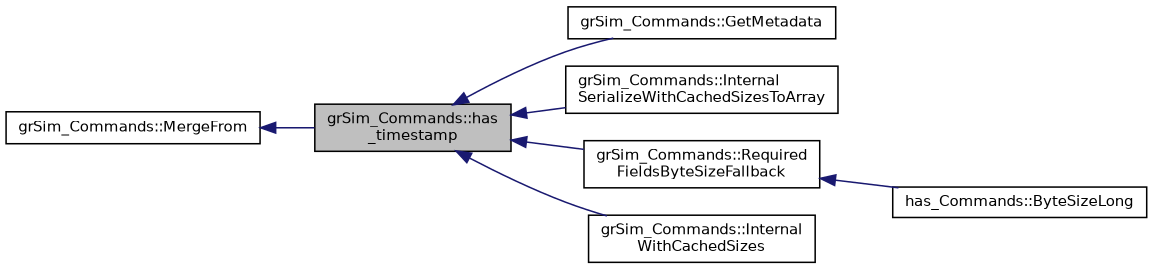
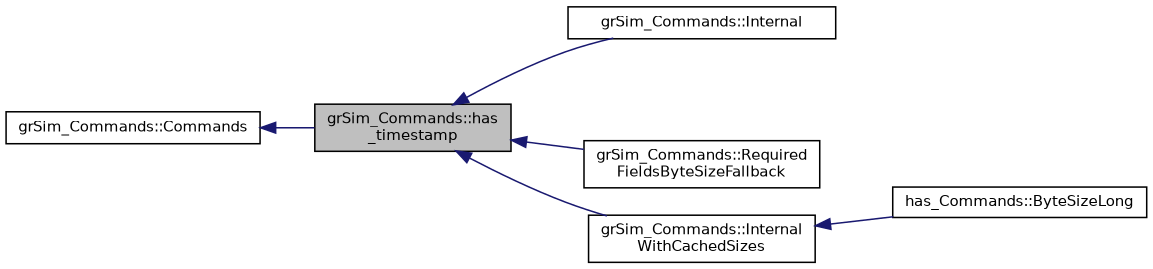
node "grSim_Commands::GetMetadata": label "grSim_Commands::GetMetadata" -> "grSim_Commands::Internal"
node "grSim_Commands::Internal SerializeWithCachedSizesToArray": removed
node "grSim_Commands::MergeFrom": label "grSim_Commands::MergeFrom" -> "grSim_Commands::Commands"
edge "has_Commands::ByteSizeLong" -> "grSim_Commands::Required FieldsByteSizeFallback": now "has_Commands::ByteSizeLong" -> "grSim_Commands::Internal WithCachedSizes"
